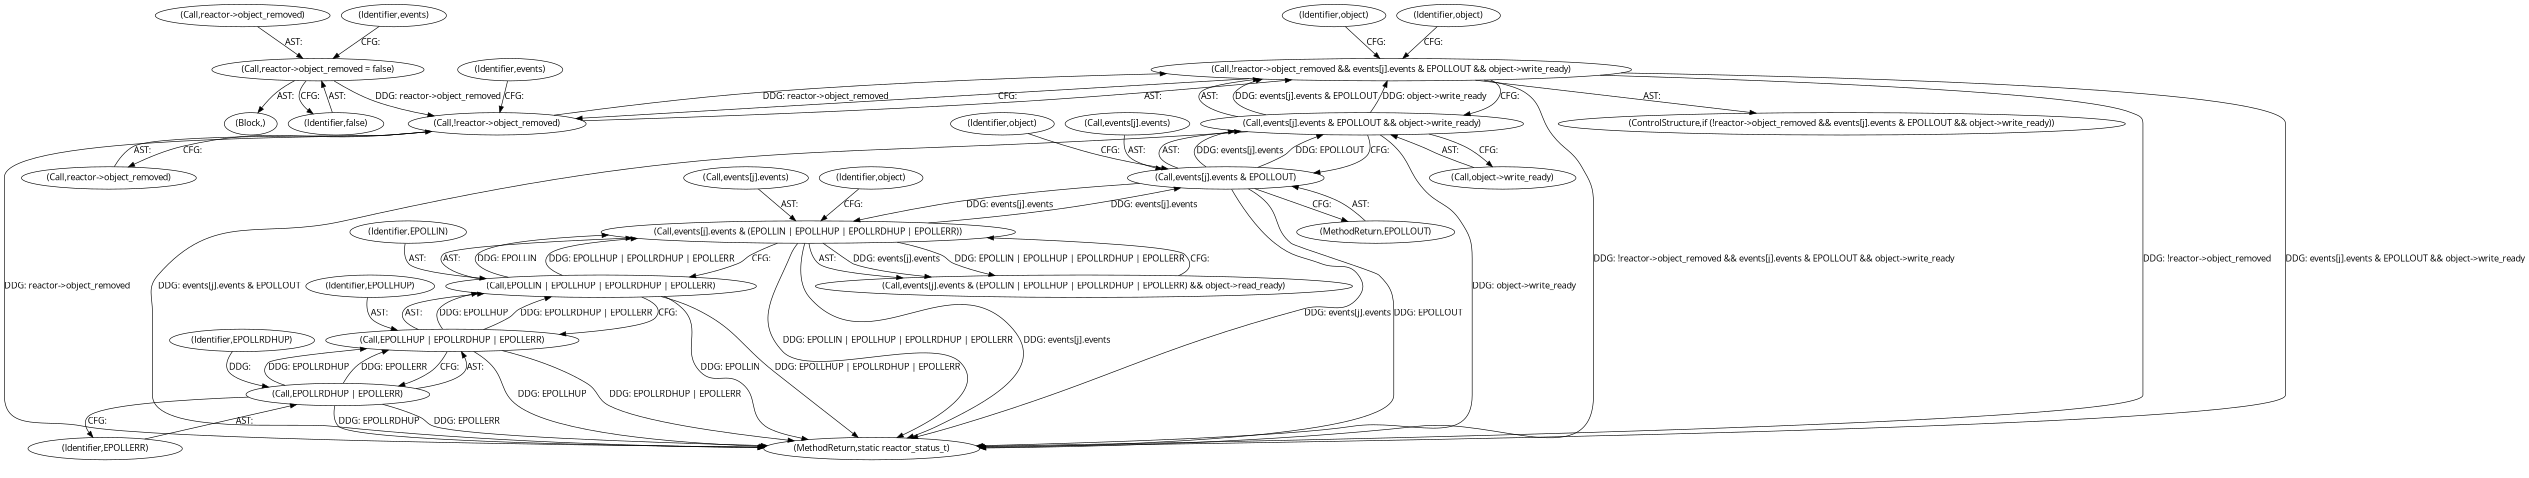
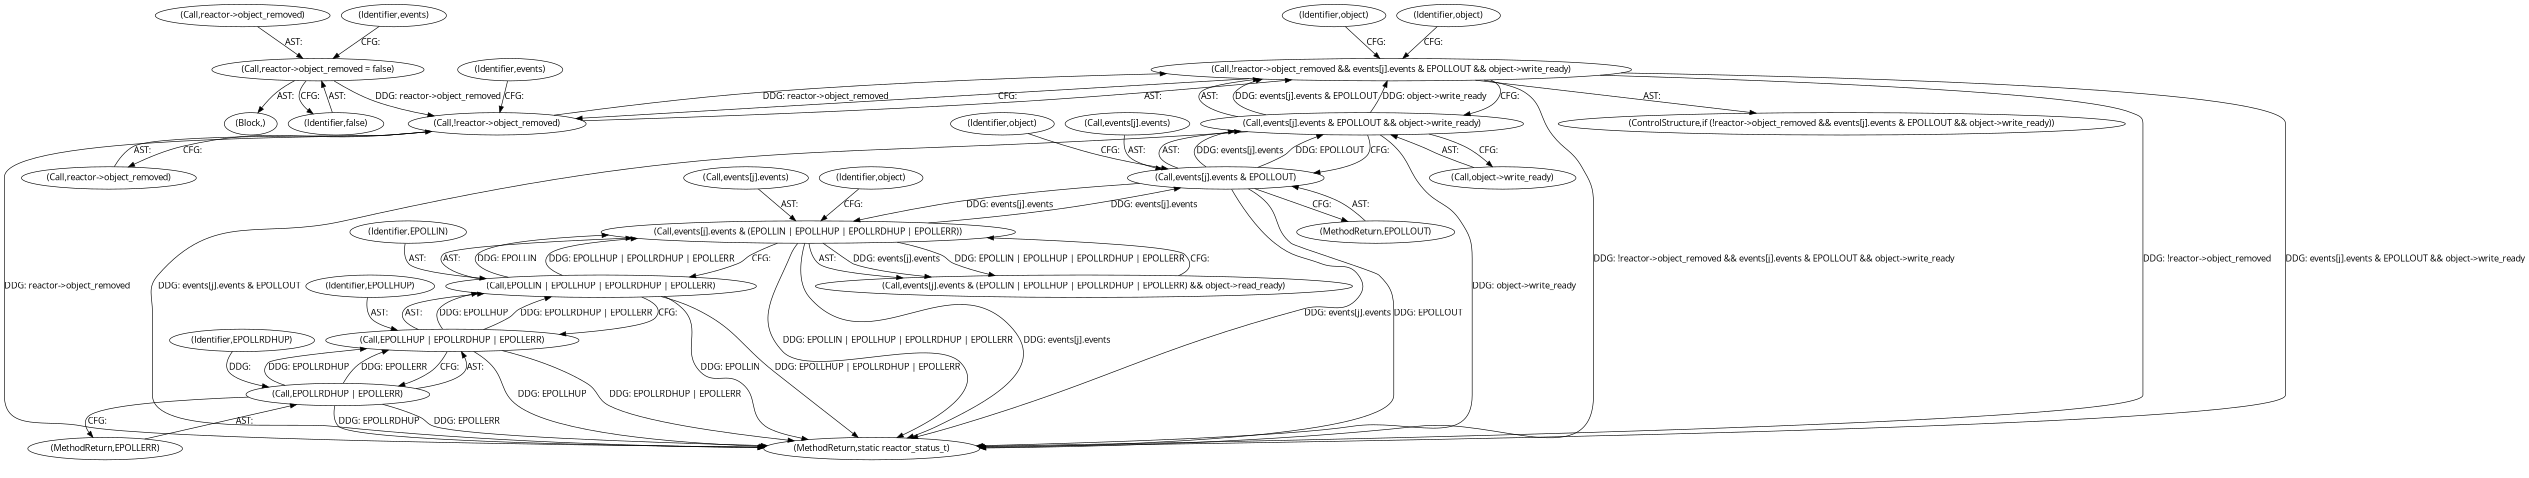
node "(Identifier,EPOLLERR)": label "(Identifier,EPOLLERR)" -> "(MethodReturn,EPOLLERR)"
